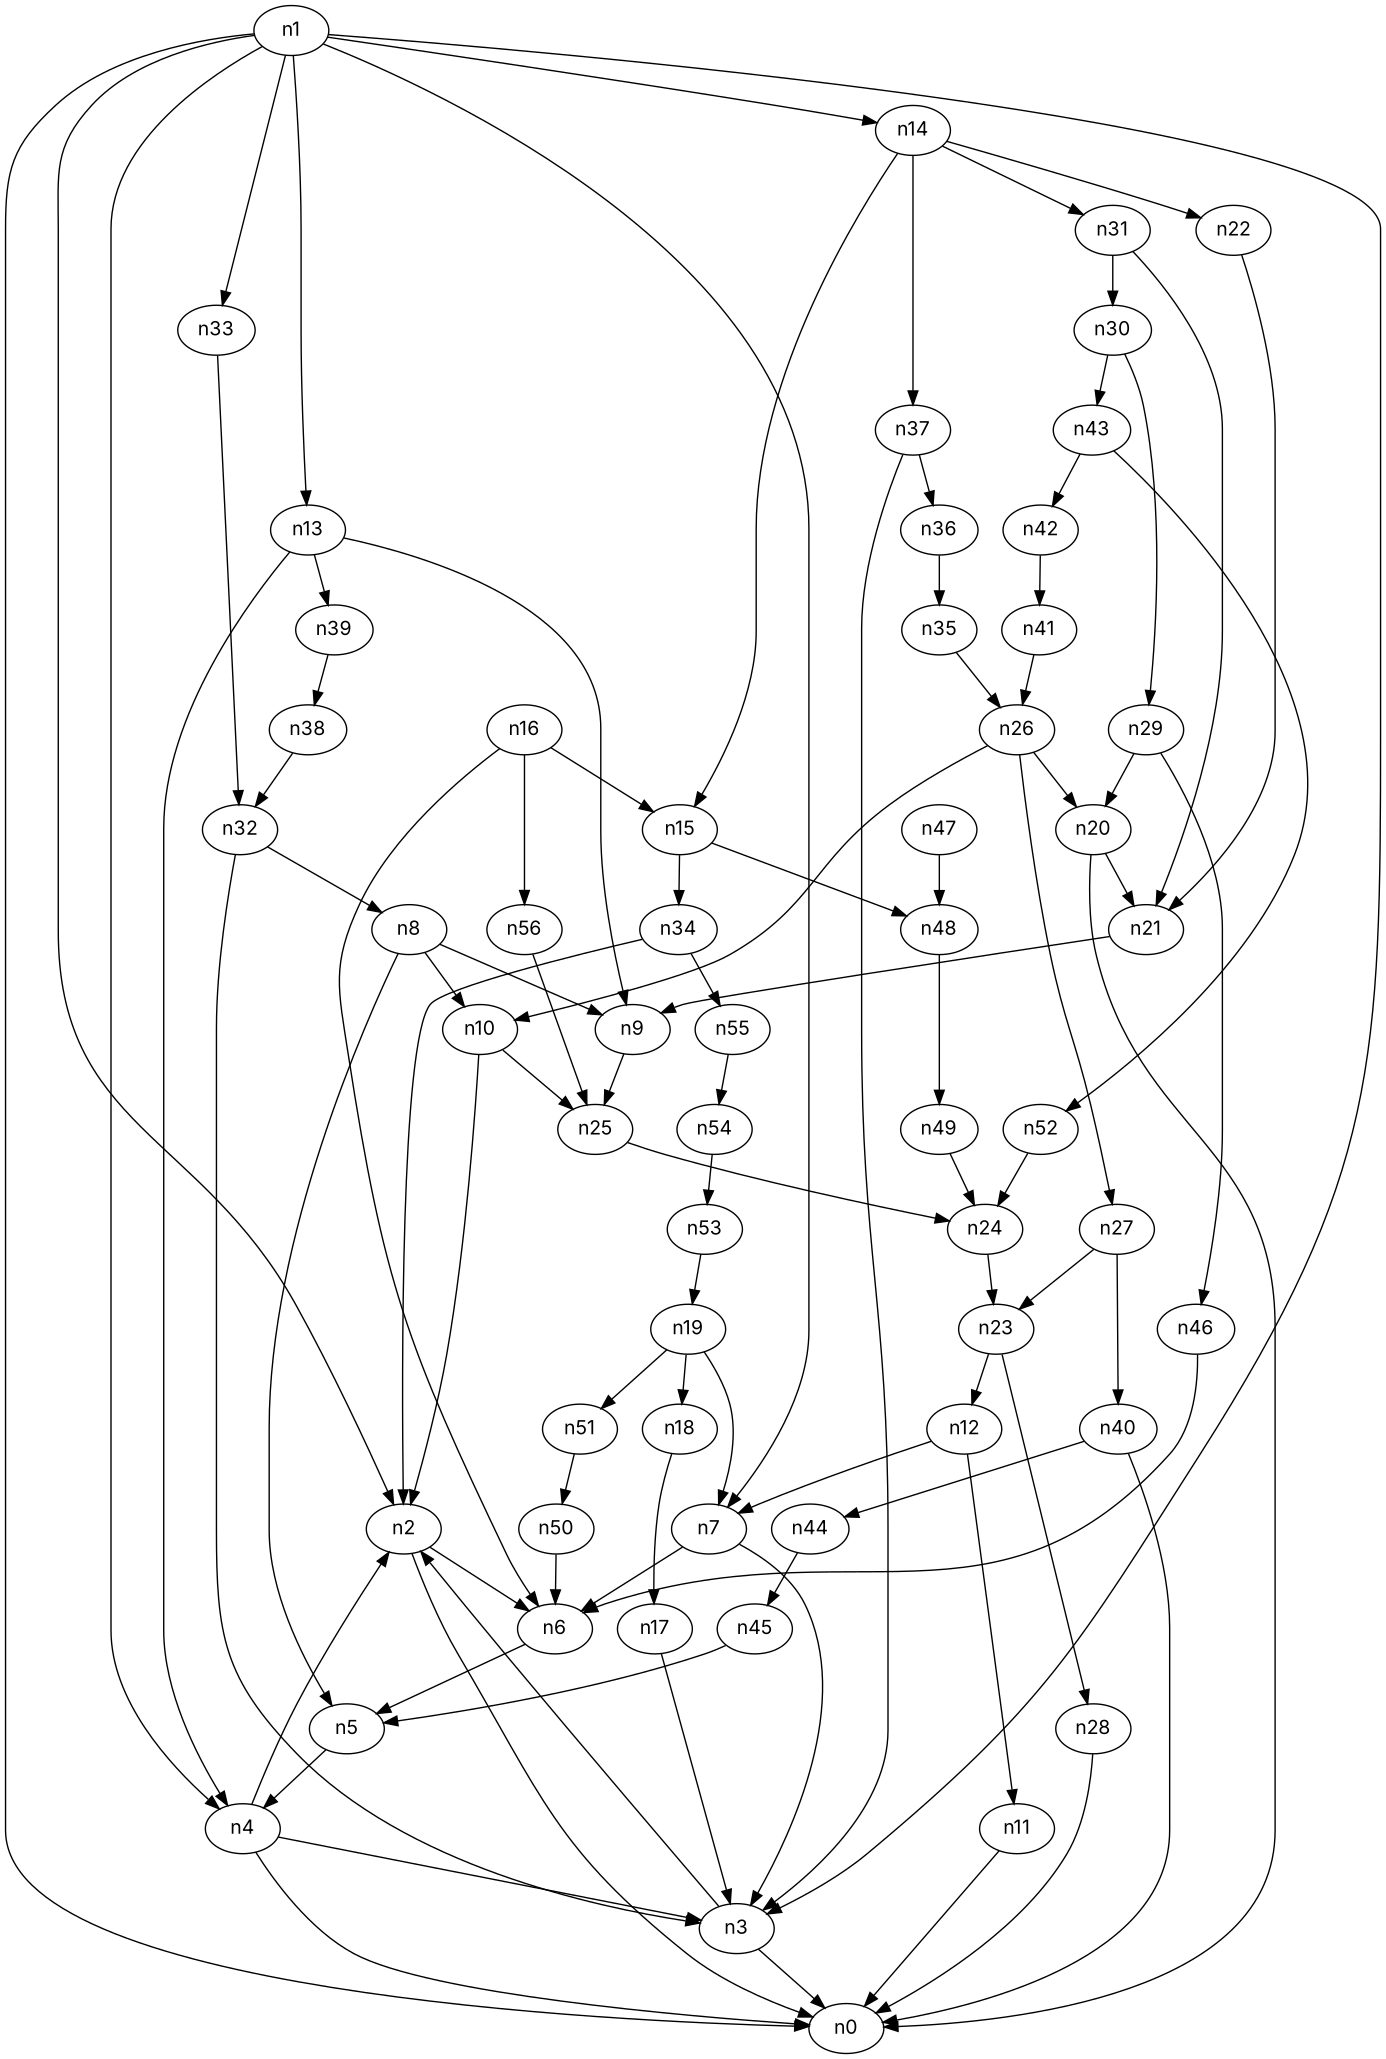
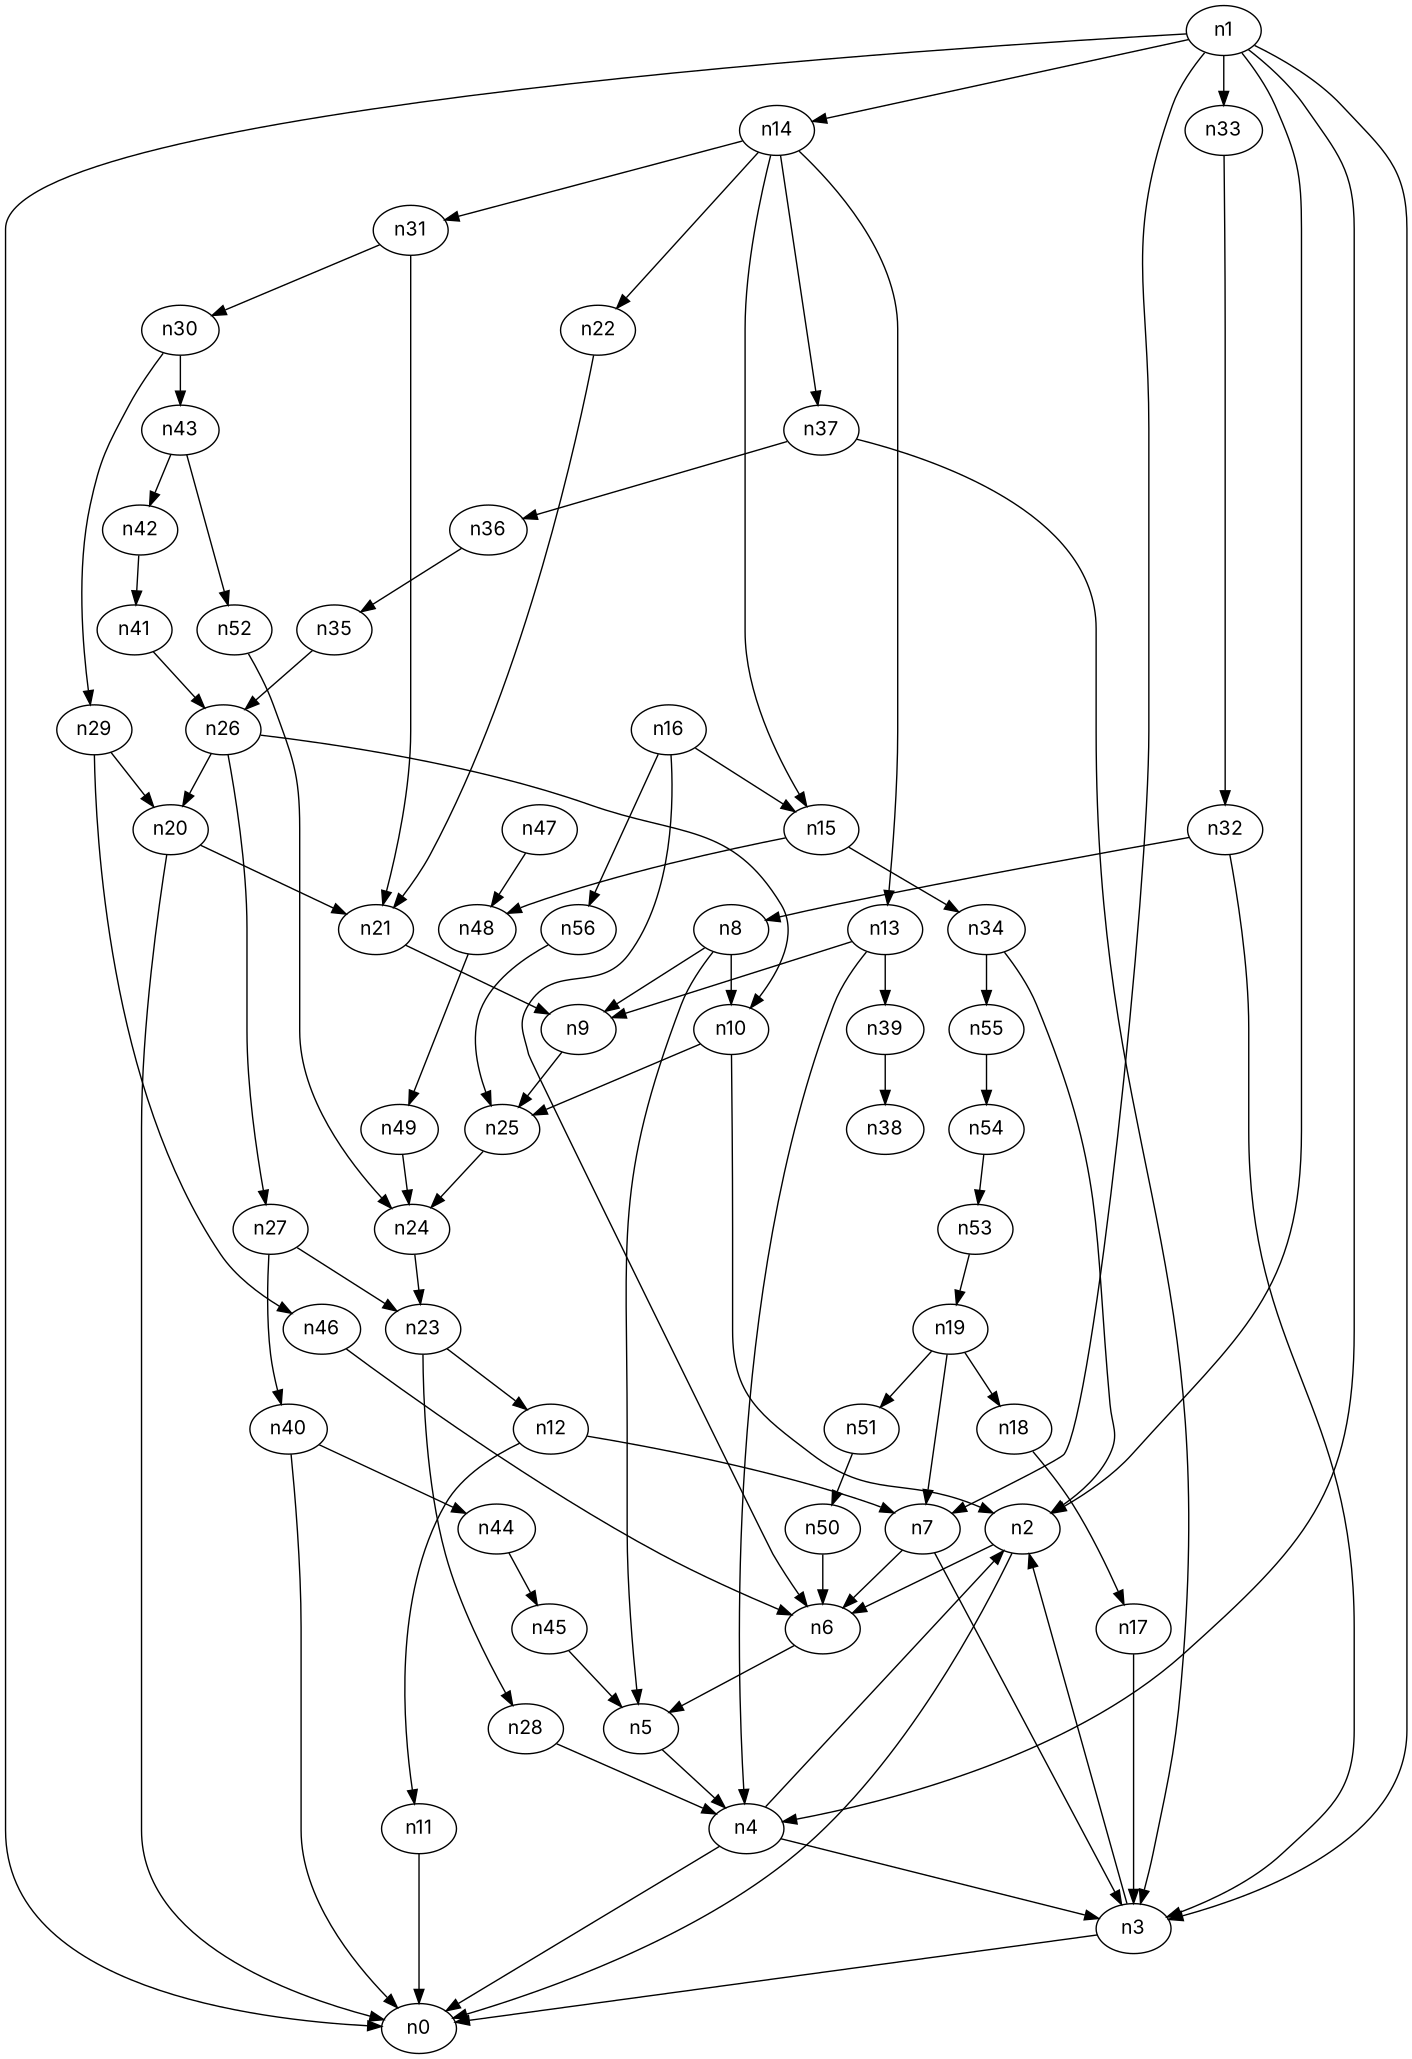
edge "n1" -> "n13": now "n14" -> "n13"
edge "n38" -> "n32": removed
edge "n28" -> "n0": now "n28" -> "n4"
